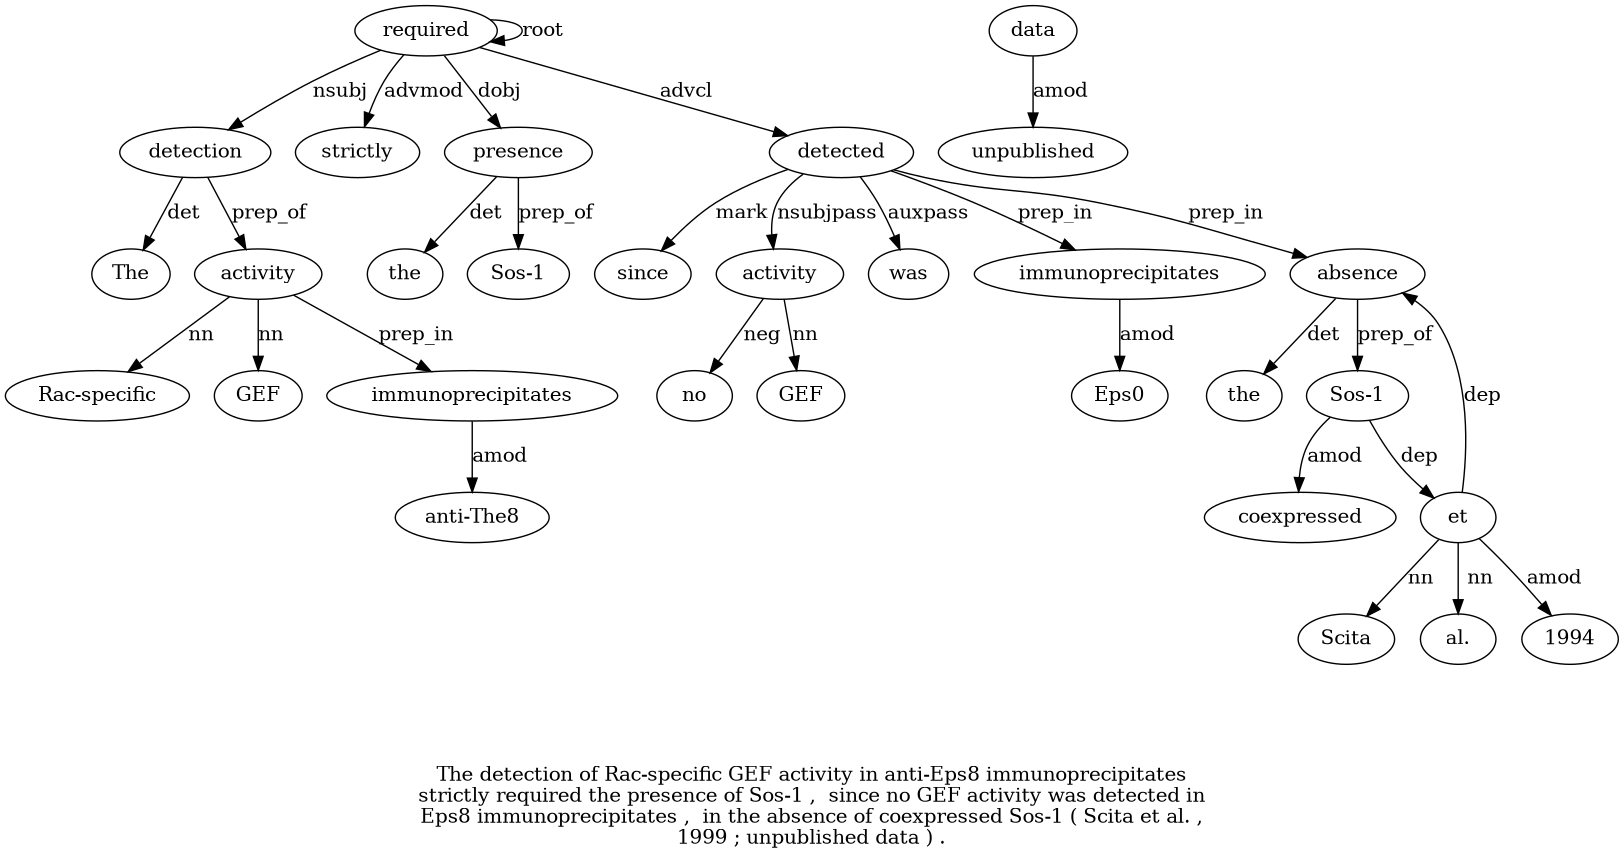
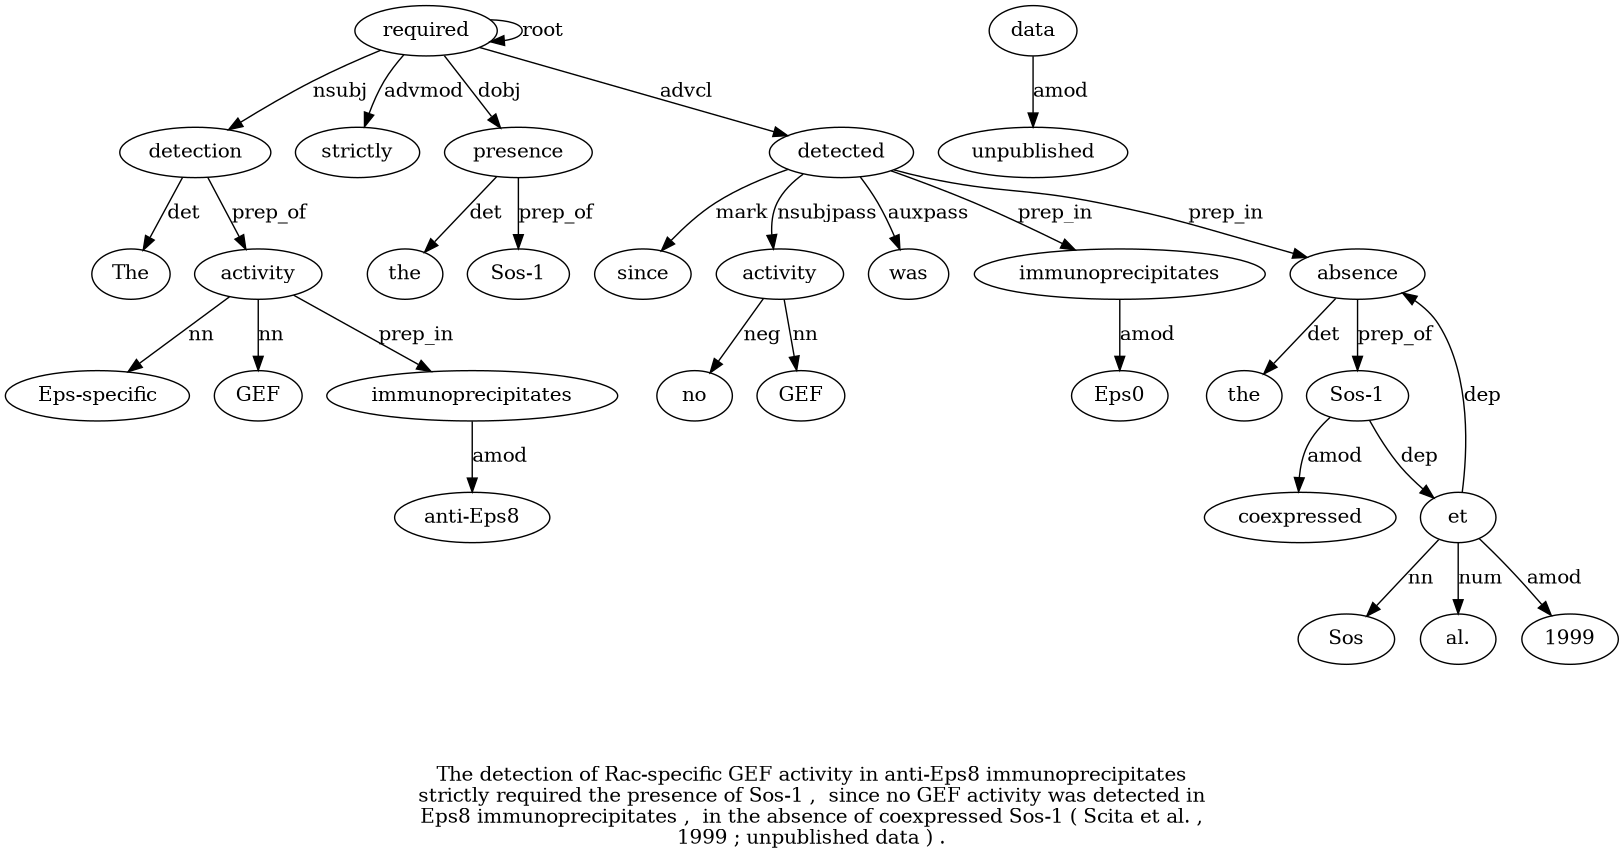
node "Rac-specific": label "Rac-specific" -> "Eps-specific"
node "anti-The8": label "anti-The8" -> "anti-Eps8"
edge "et" -> "al.": label "nn" -> "num"
node "Scita": label "Scita" -> "Sos"
node "1994": label "1994" -> "1999"
